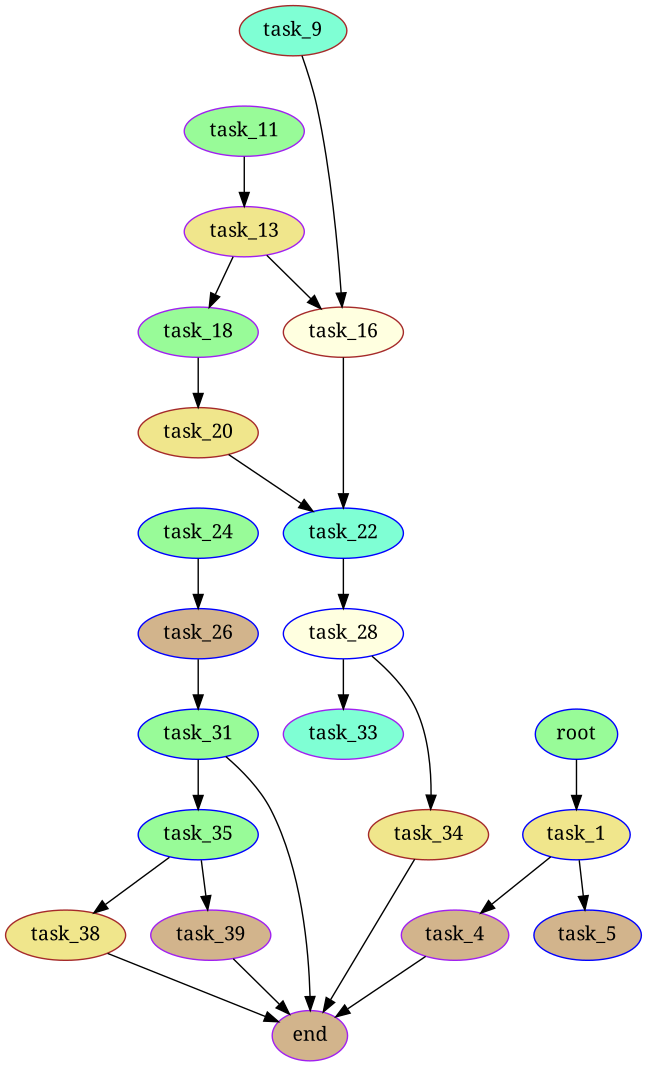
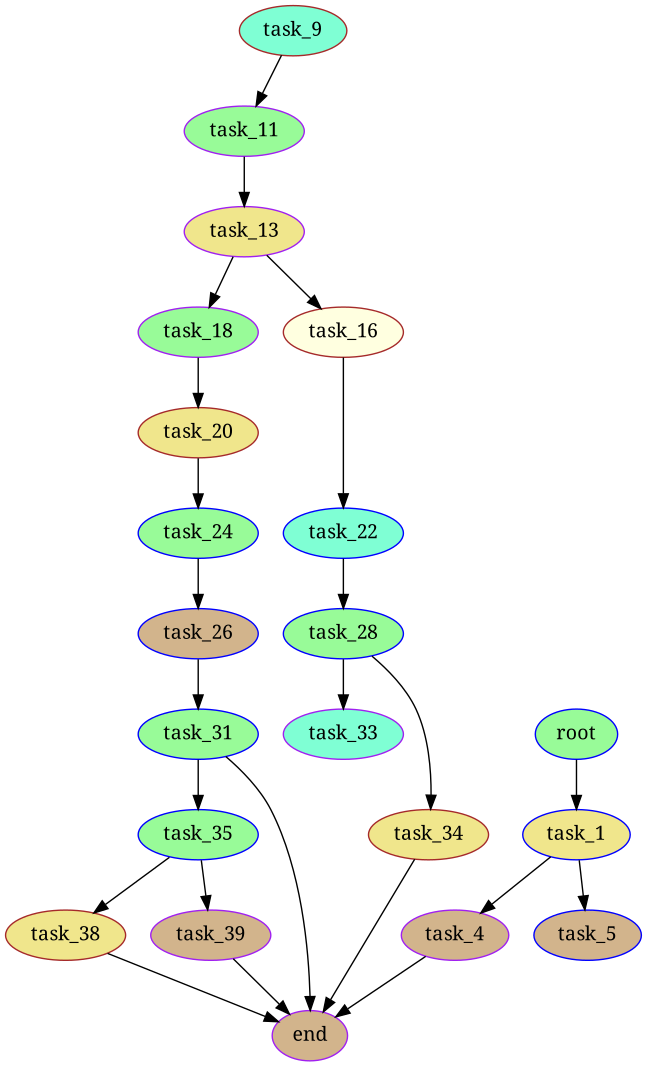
edge "task_9" -> "task_16": now "task_9" -> "task_11"
edge "task_20" -> "task_22": now "task_20" -> "task_24"
node "task_28": fillcolor lightyellow -> palegreen
